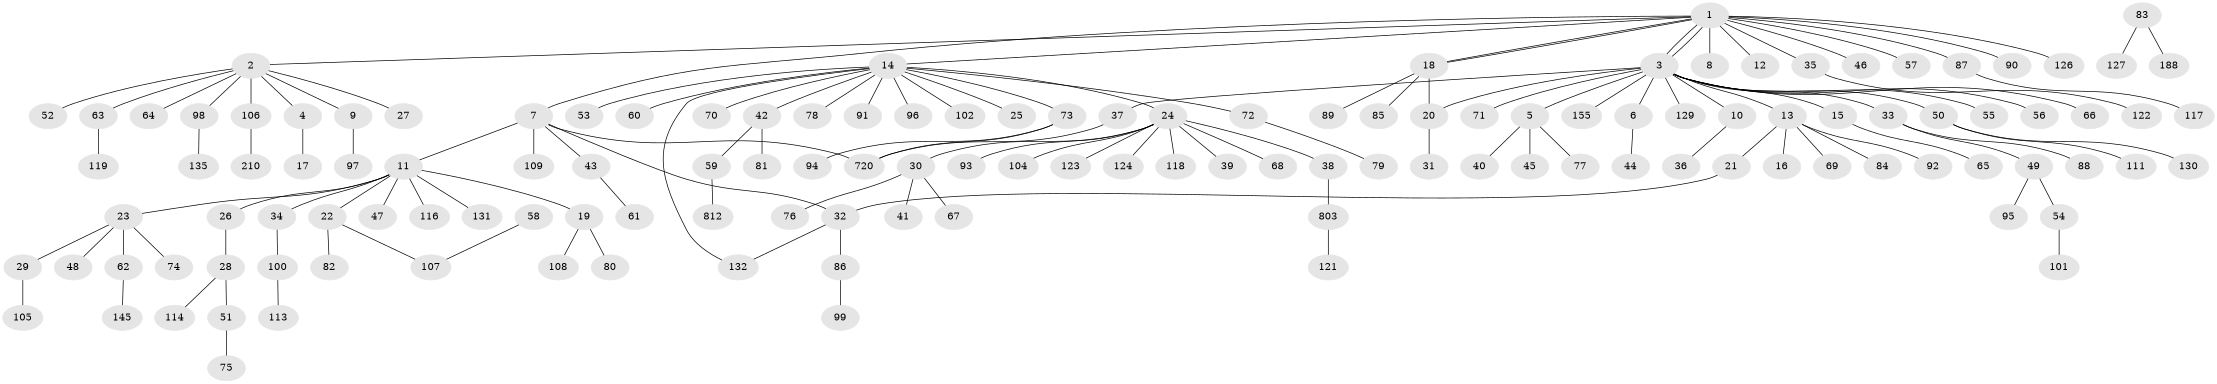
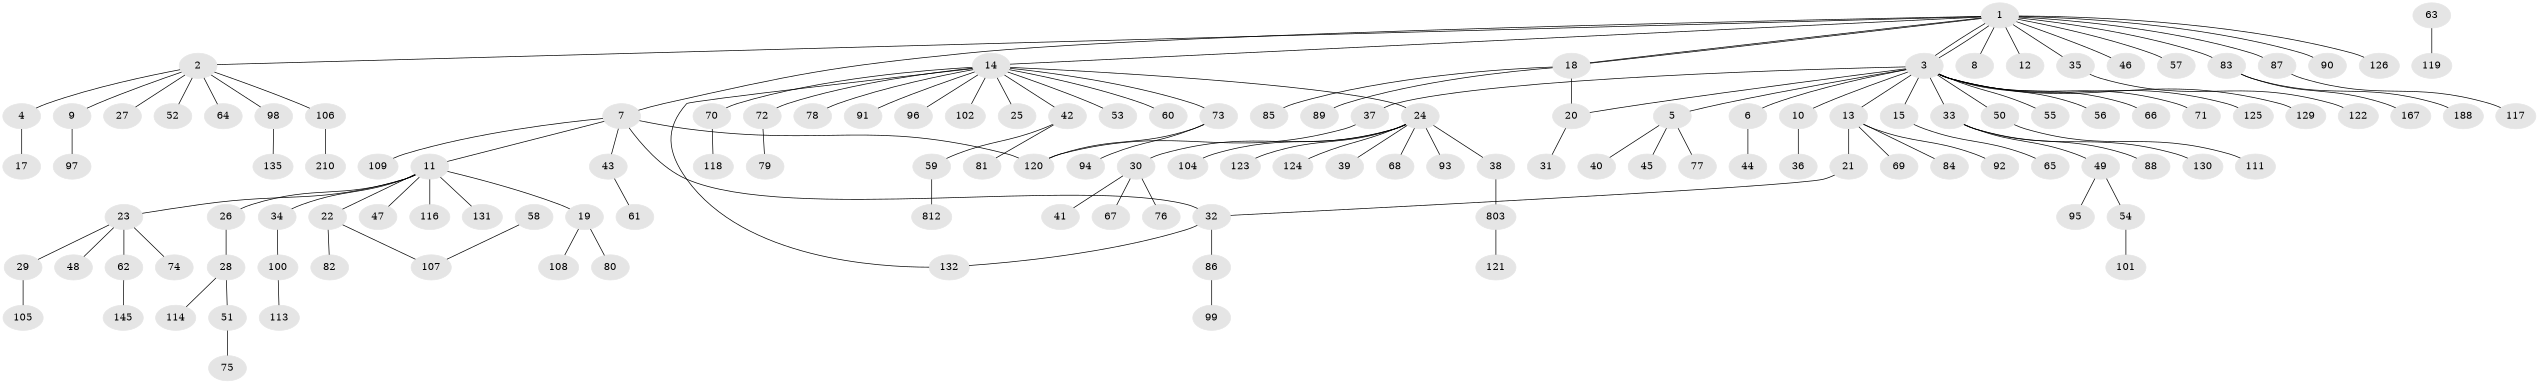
edge "1" -- "83": added
node "127": label "127" -> "167"
edge "2" -- "63": removed
node "155": label "155" -> "125"
edge "24" -- "118": now "70" -- "118"
edge "50" -- "130": now "33" -- "130"
node "720": label "720" -> "120"
node "16": removed
